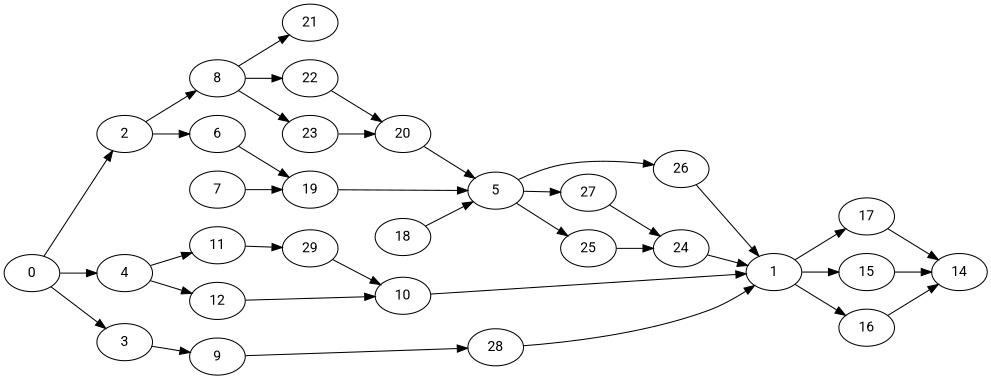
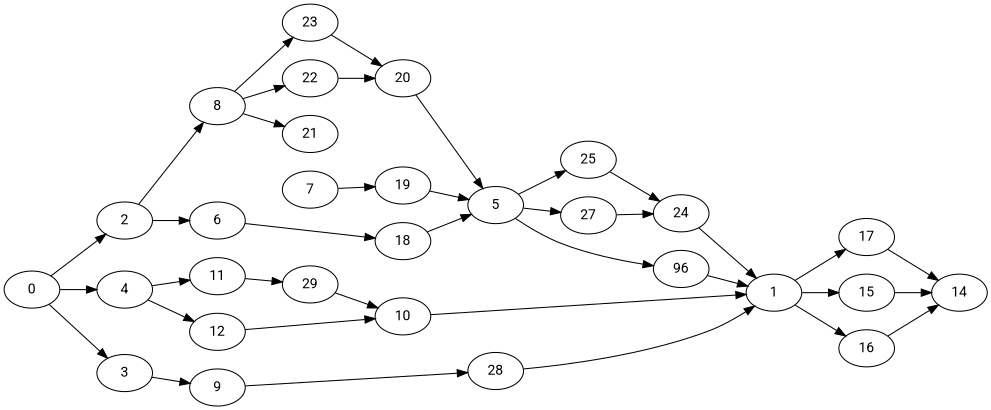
edge "6" -> "19": now "6" -> "18"
node "26": label "26" -> "96"
